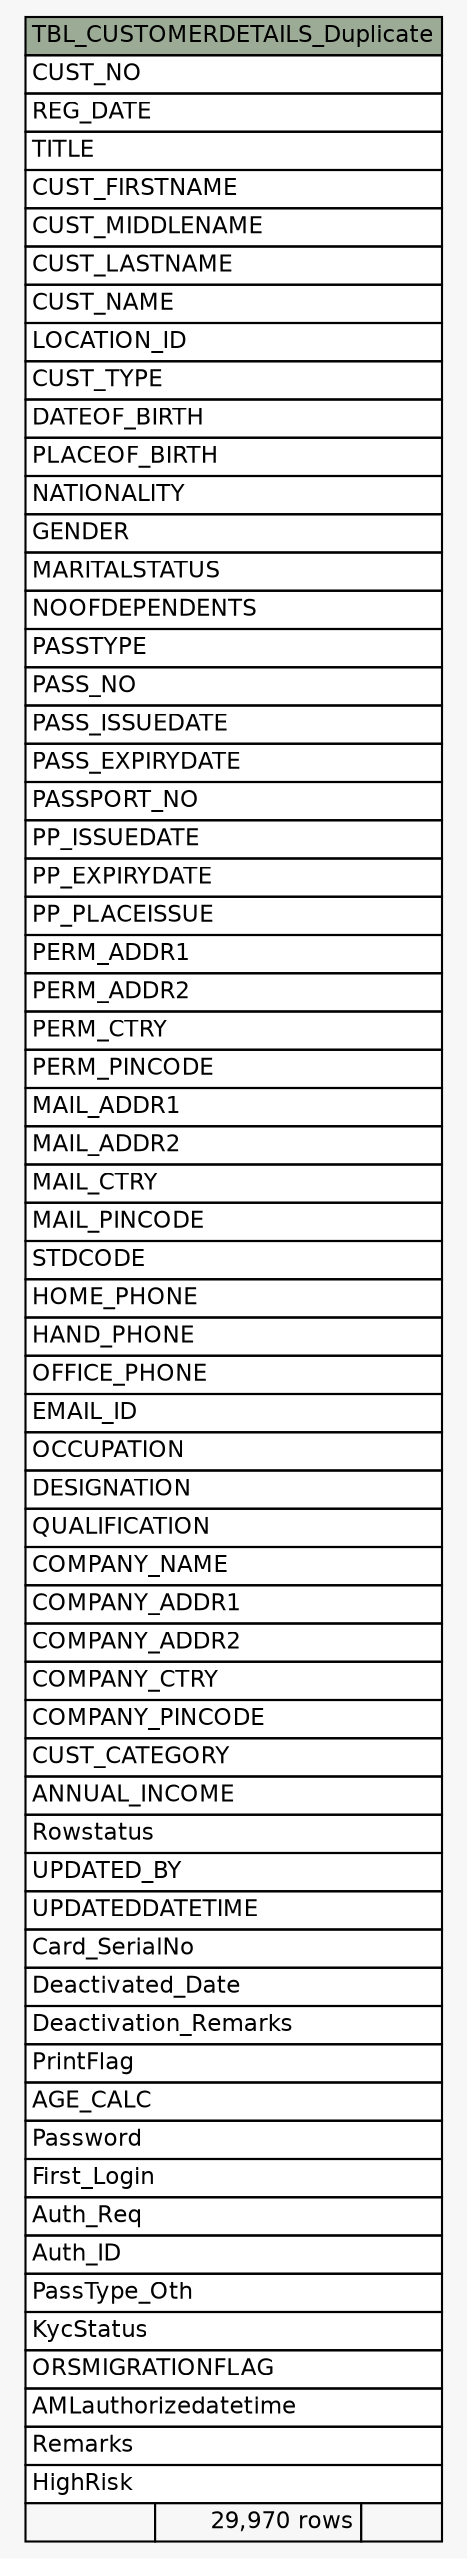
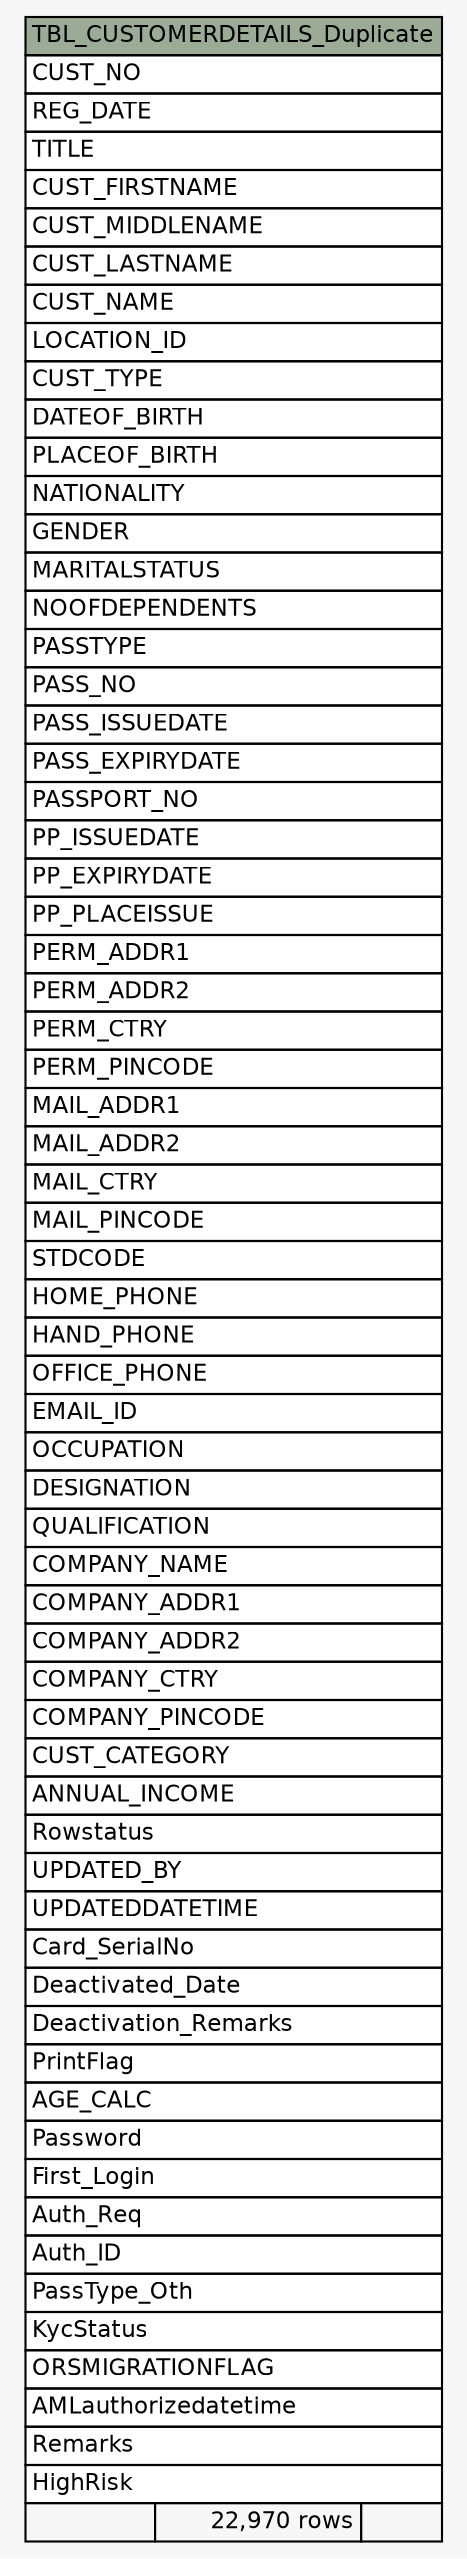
node "TBL_CUSTOMERDETAILS_Duplicate": text "29,970 rows" -> "22,970 rows"
